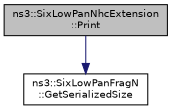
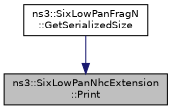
edge "ns3::SixLowPanNhcExtension ::Print" -> "ns3::SixLowPanFragN ::GetSerializedSize": reversed
